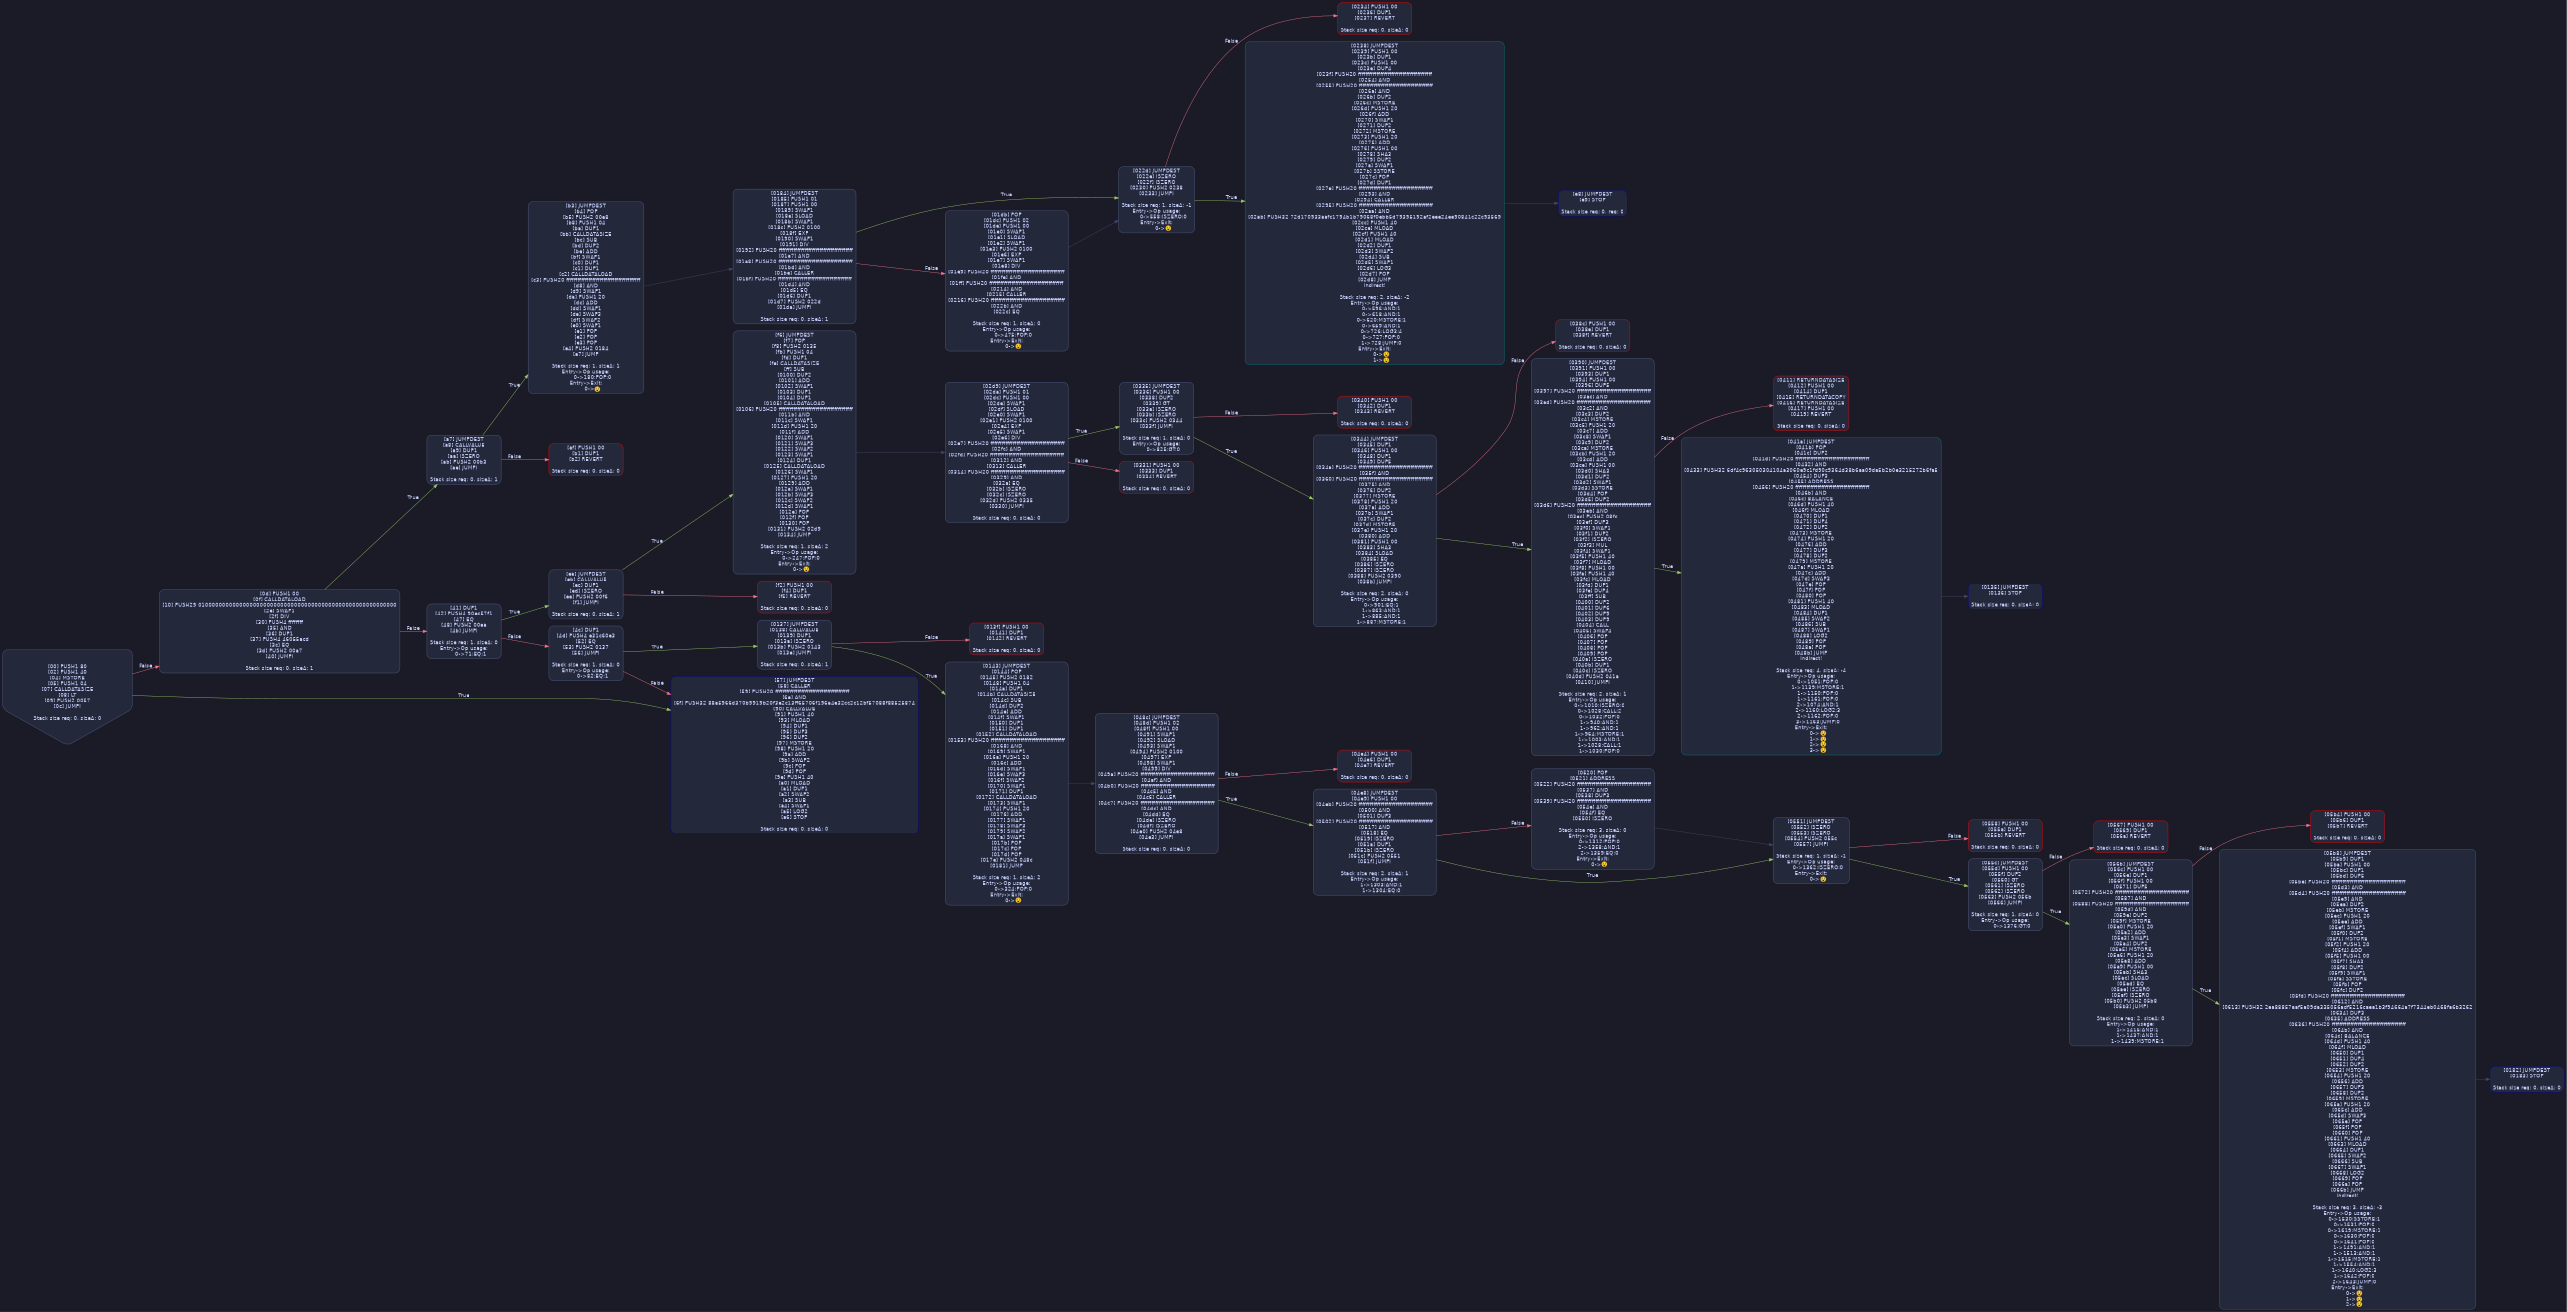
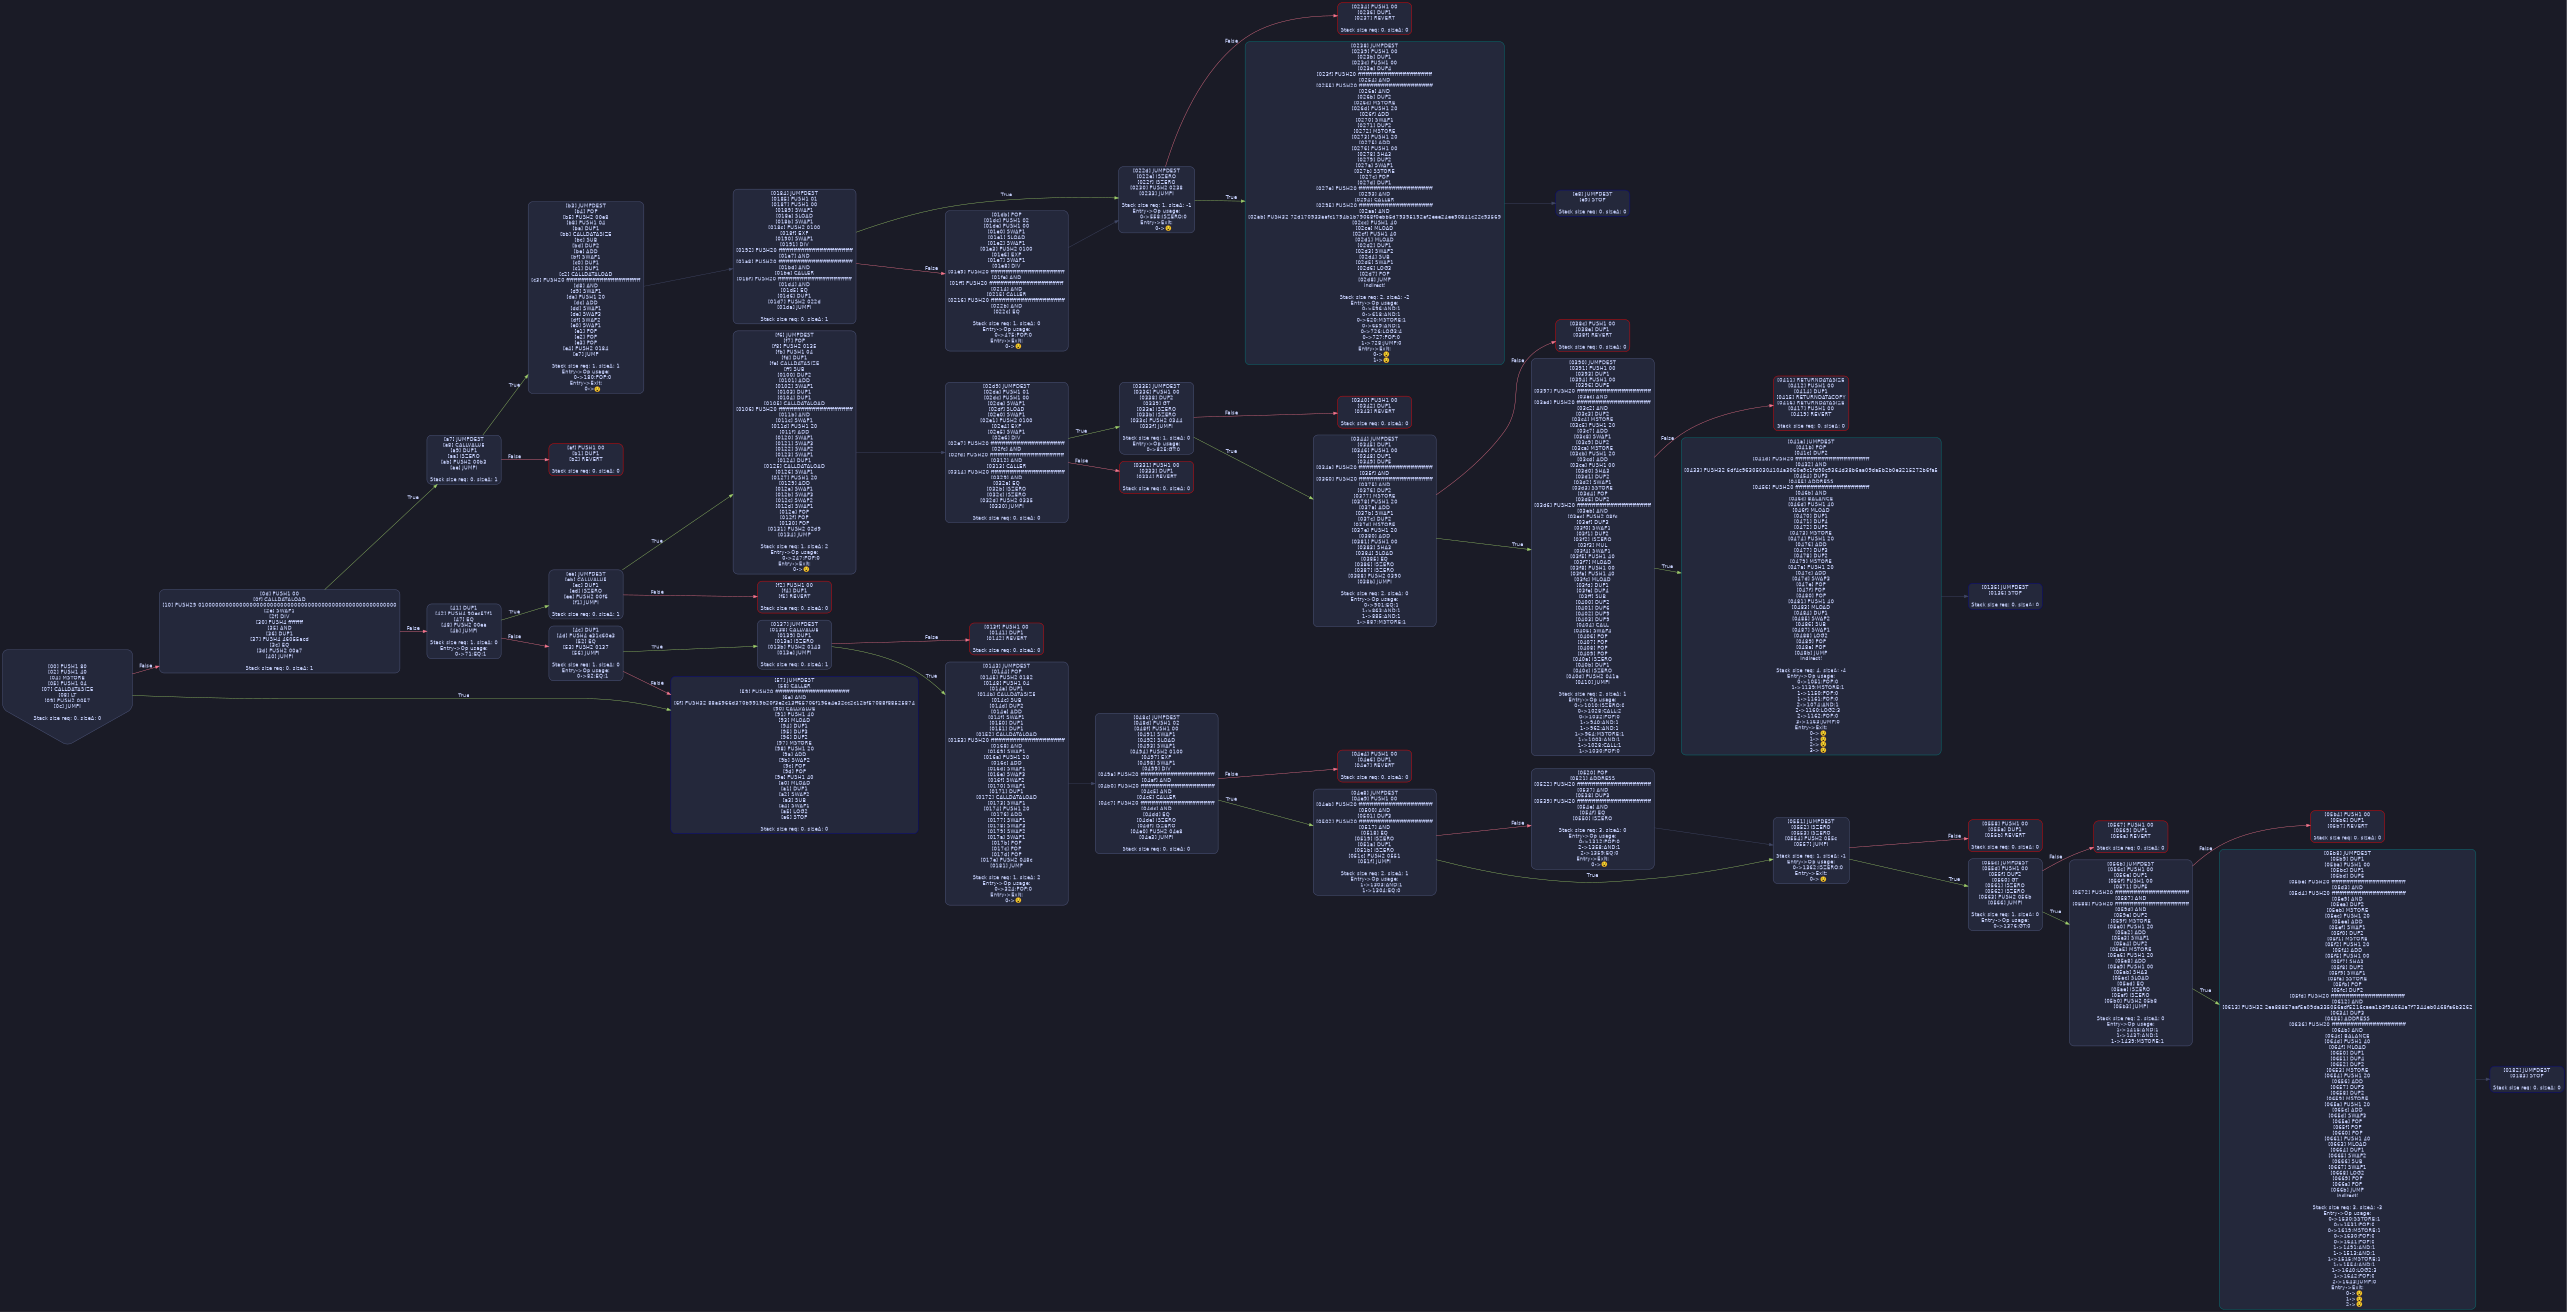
node "[e8] JUMPDEST [e9] STOP Stack size req: 0, req: 0": label "[e8] JUMPDEST [e9] STOP Stack size req: 0, req: 0" -> "[e8] JUMPDEST [e9] STOP Stack size req: 0, sizeΔ: 0"
